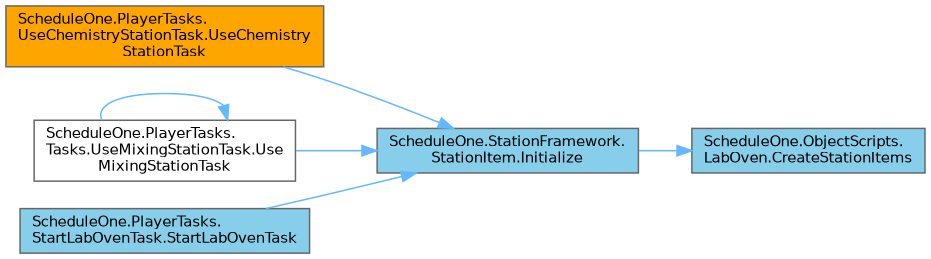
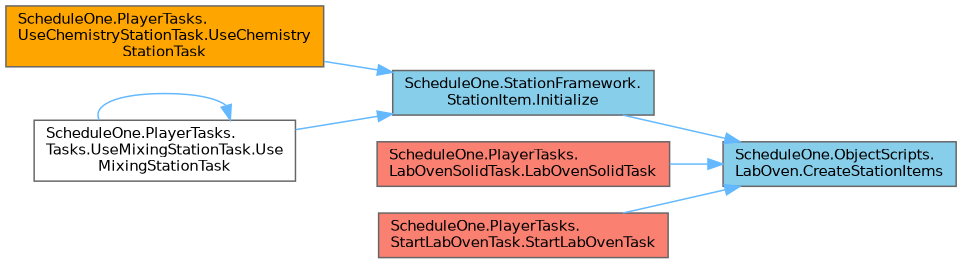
node "ScheduleOne.PlayerTasks. LabOvenSolidTask.LabOvenSolidTask": added
edge "ScheduleOne.PlayerTasks. StartLabOvenTask.StartLabOvenTask" -> "ScheduleOne.StationFramework. StationItem.Initialize": now "ScheduleOne.PlayerTasks. StartLabOvenTask.StartLabOvenTask" -> "ScheduleOne.ObjectScripts. LabOven.CreateStationItems"
node "ScheduleOne.PlayerTasks. StartLabOvenTask.StartLabOvenTask": fillcolor skyblue -> salmon
